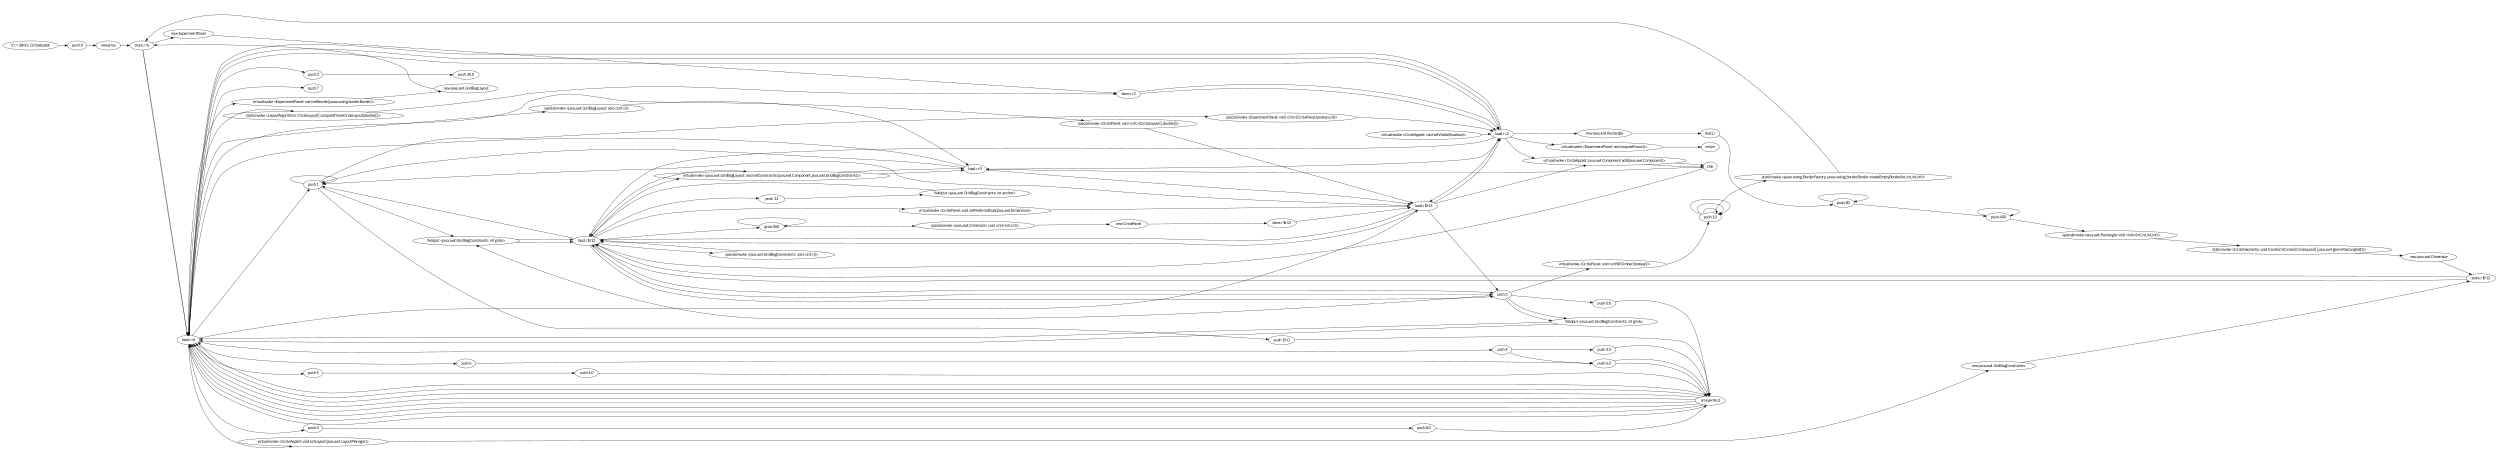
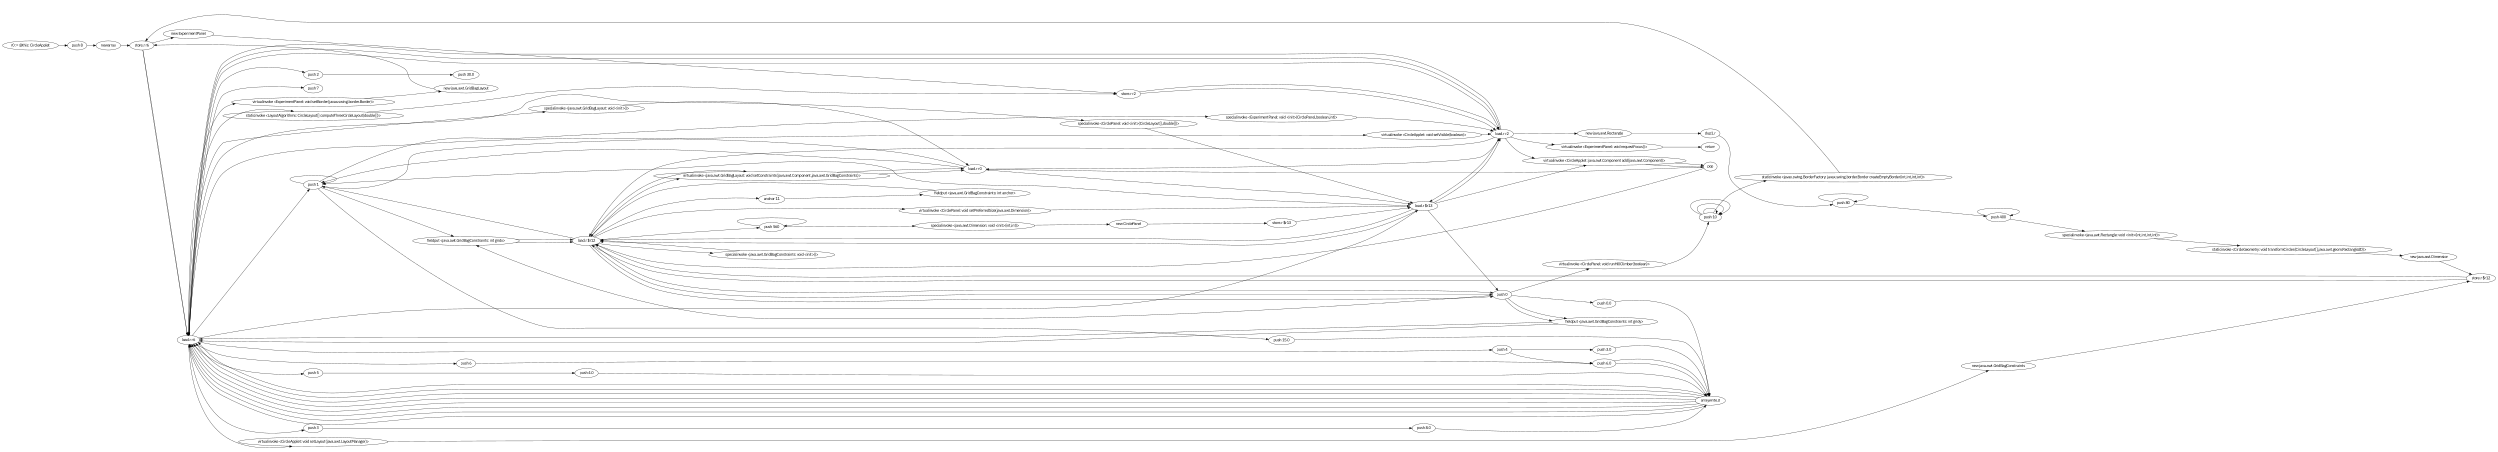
edge "push 1" -> "virtualinvoke <CircleApplet: void setVisible(boolean)>": added
node "push 11": label "push 11" -> "anchor 11"
node "gridx 560": label "gridx 560" -> "push 560"
